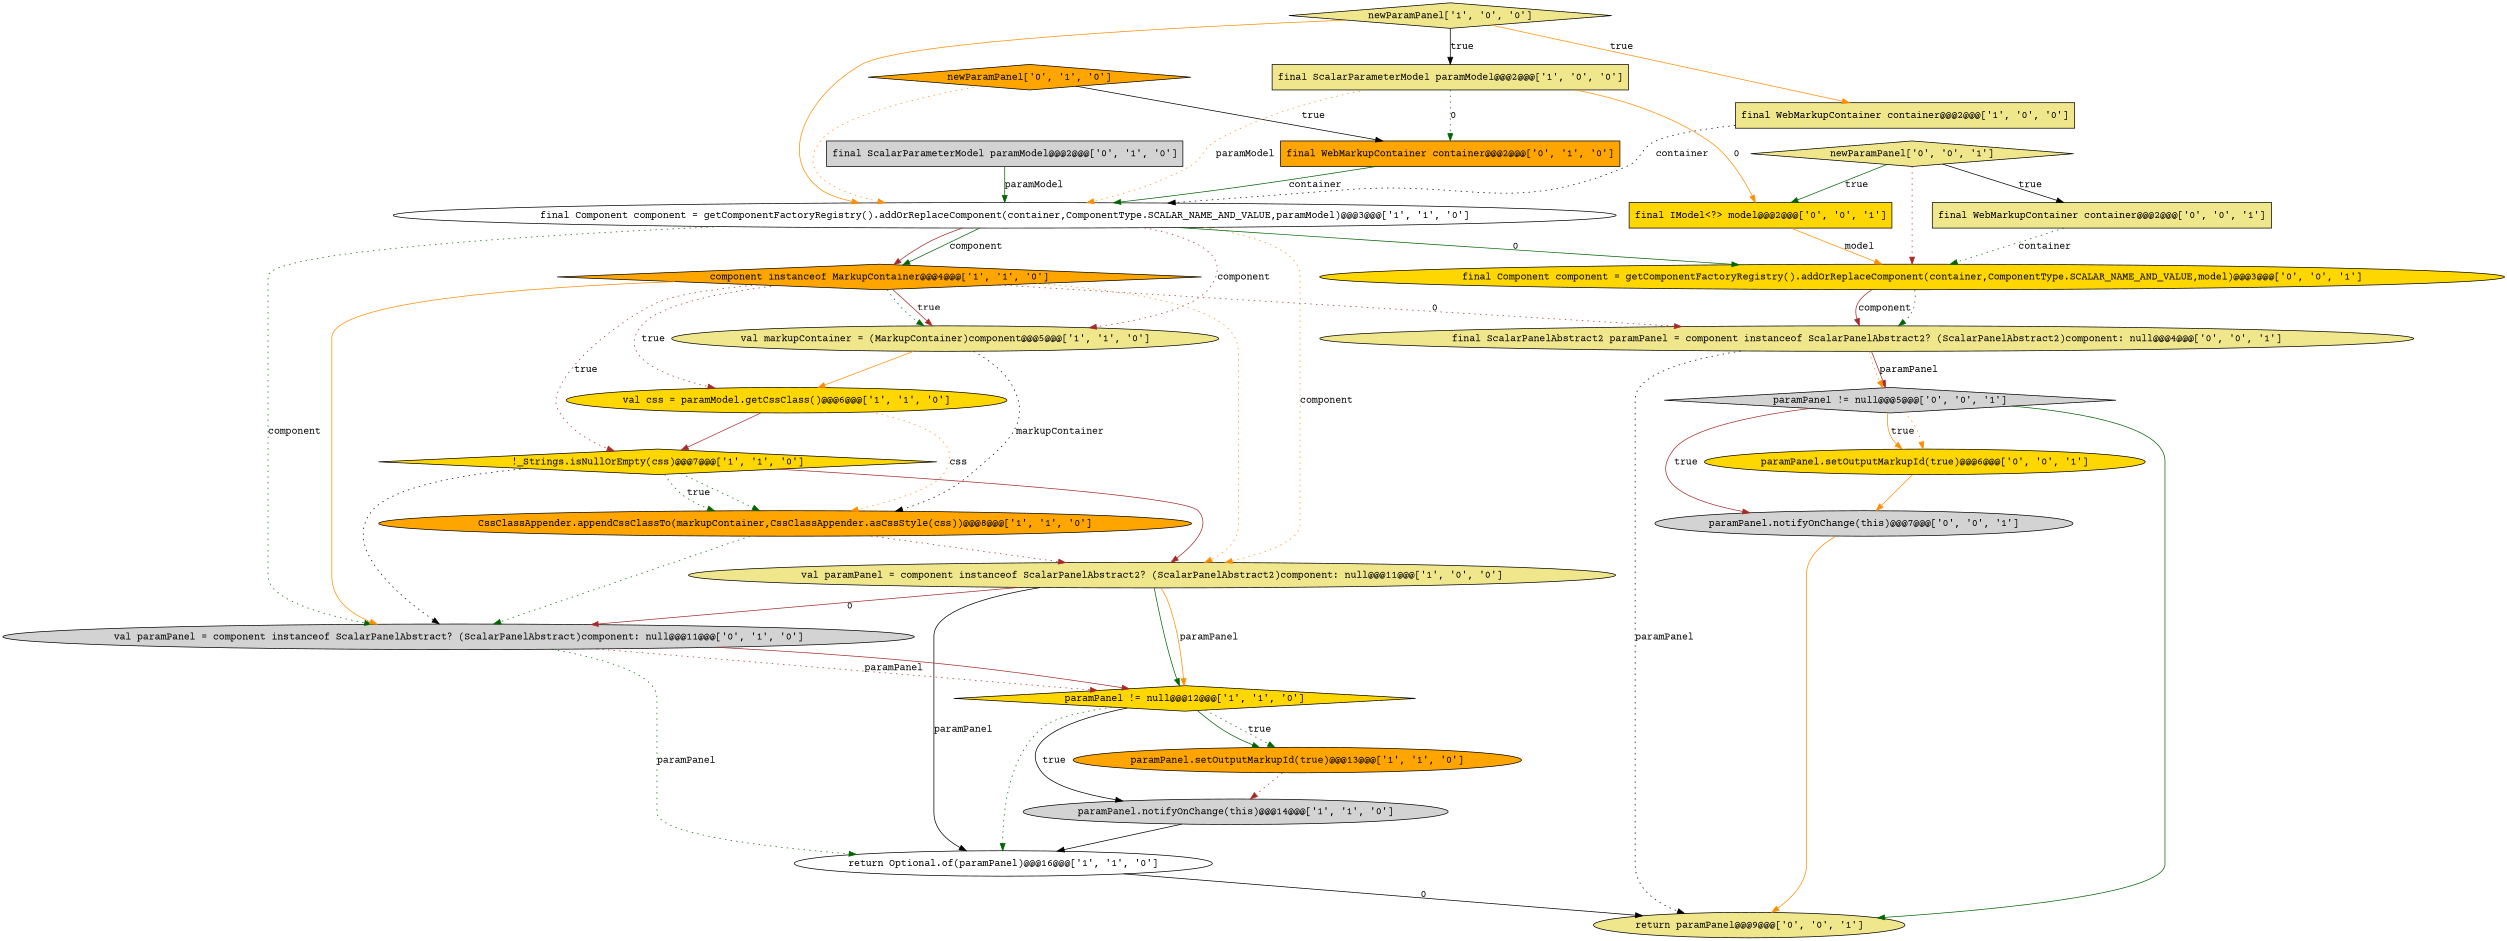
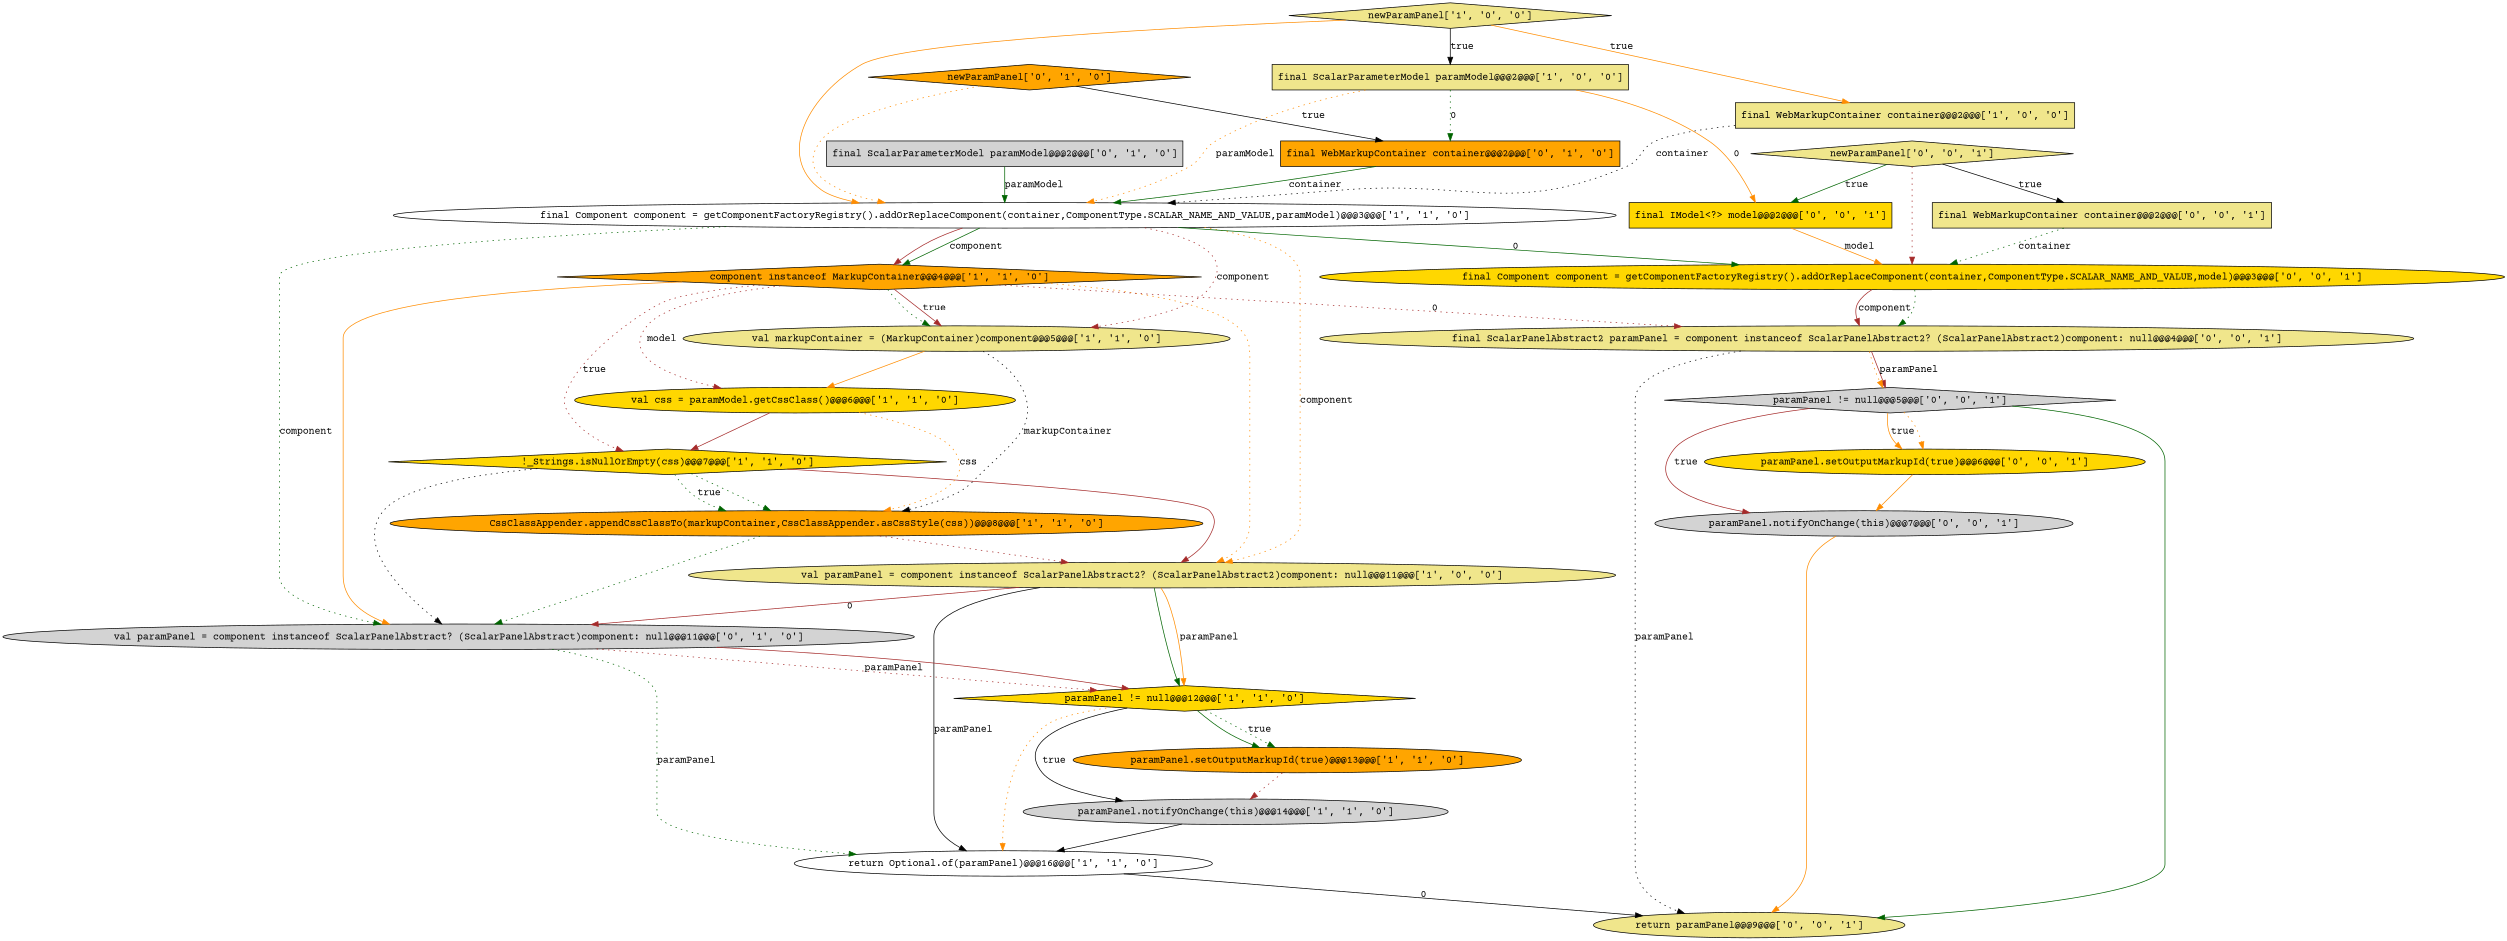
edge "component instanceof MarkupContainer@@@4@@@['1', '1', '0']" -> "val css = paramModel.getCssClass()@@@6@@@['1', '1', '0']": label "true" -> "model"
edge "paramPanel != null@@@12@@@['1', '1', '0']" -> "return Optional.of(paramPanel)@@@16@@@['1', '1', '0']": color darkgreen -> darkorange
